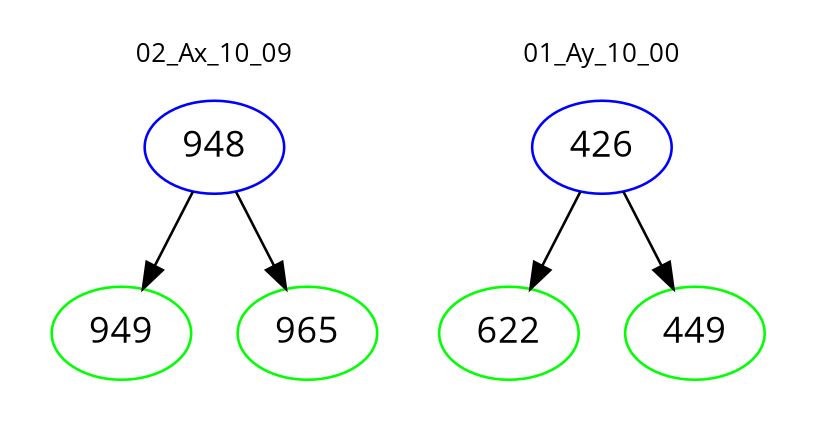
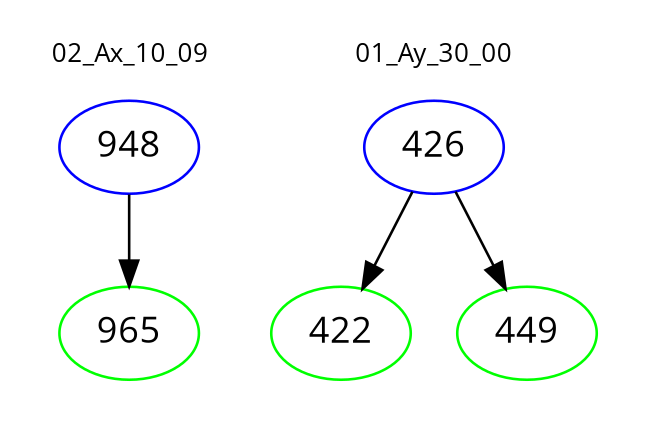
cluster "01_Ay_10_00": label "01_Ay_10_00" -> "01_Ay_30_00"
node "949": removed
node "622": label "622" -> "422"
